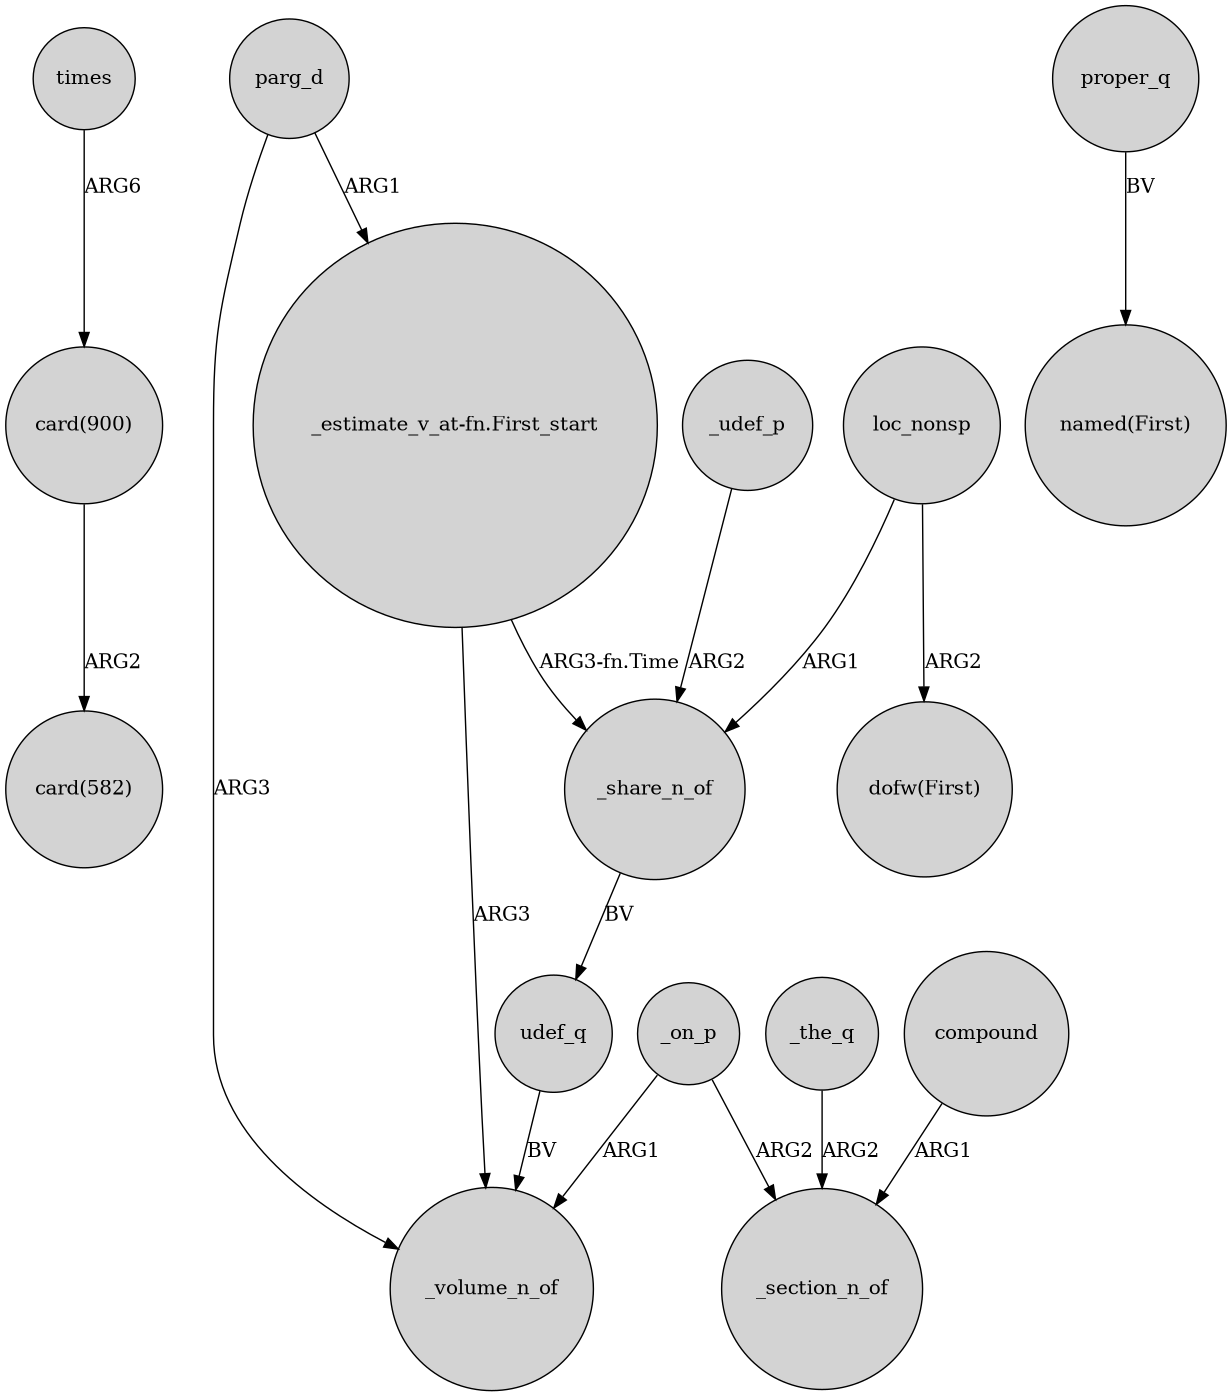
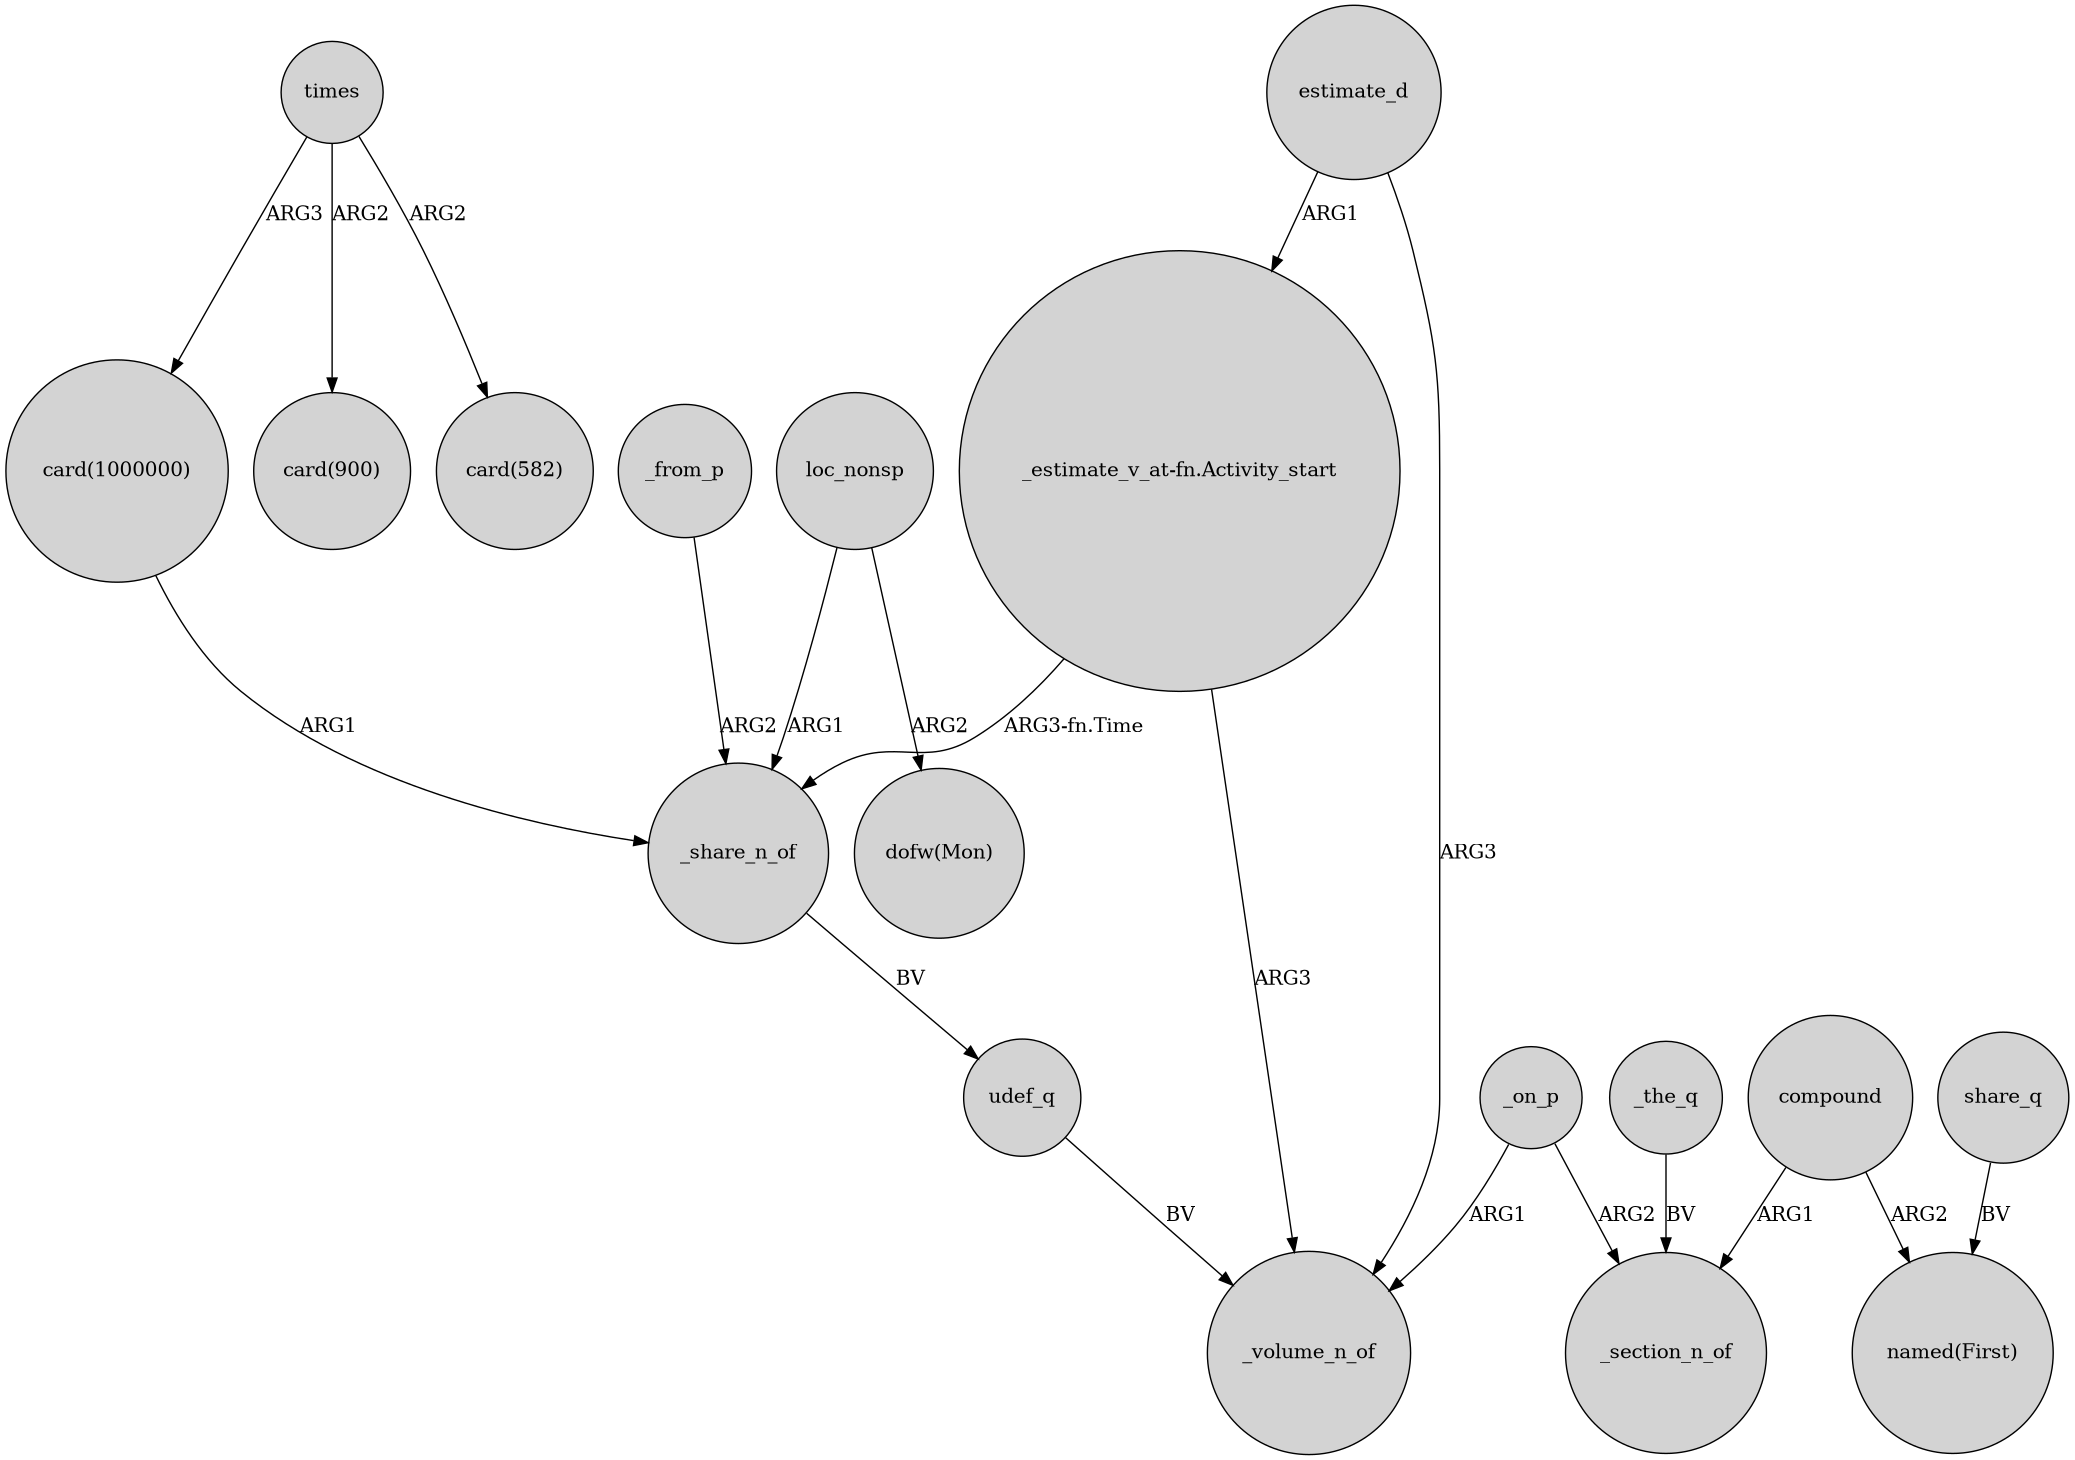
node "parg_d": label "parg_d" -> "estimate_d"
node "proper_q": label "proper_q" -> "share_q"
edge "times" -> "card(900)": label "ARG6" -> "ARG2"
node "_estimate_v_at-fn.First_start": label "_estimate_v_at-fn.First_start" -> "_estimate_v_at-fn.Activity_start"
node "_udef_p": label "_udef_p" -> "_from_p"
node "card(1000000)": added
edge "card(900)" -> "card(582)": now "times" -> "card(582)"
node "dofw(First)": label "dofw(First)" -> "dofw(Mon)"
edge "_the_q" -> "_section_n_of": label "ARG2" -> "BV"
edge "compound" -> "named(First)": added, label "ARG2"
